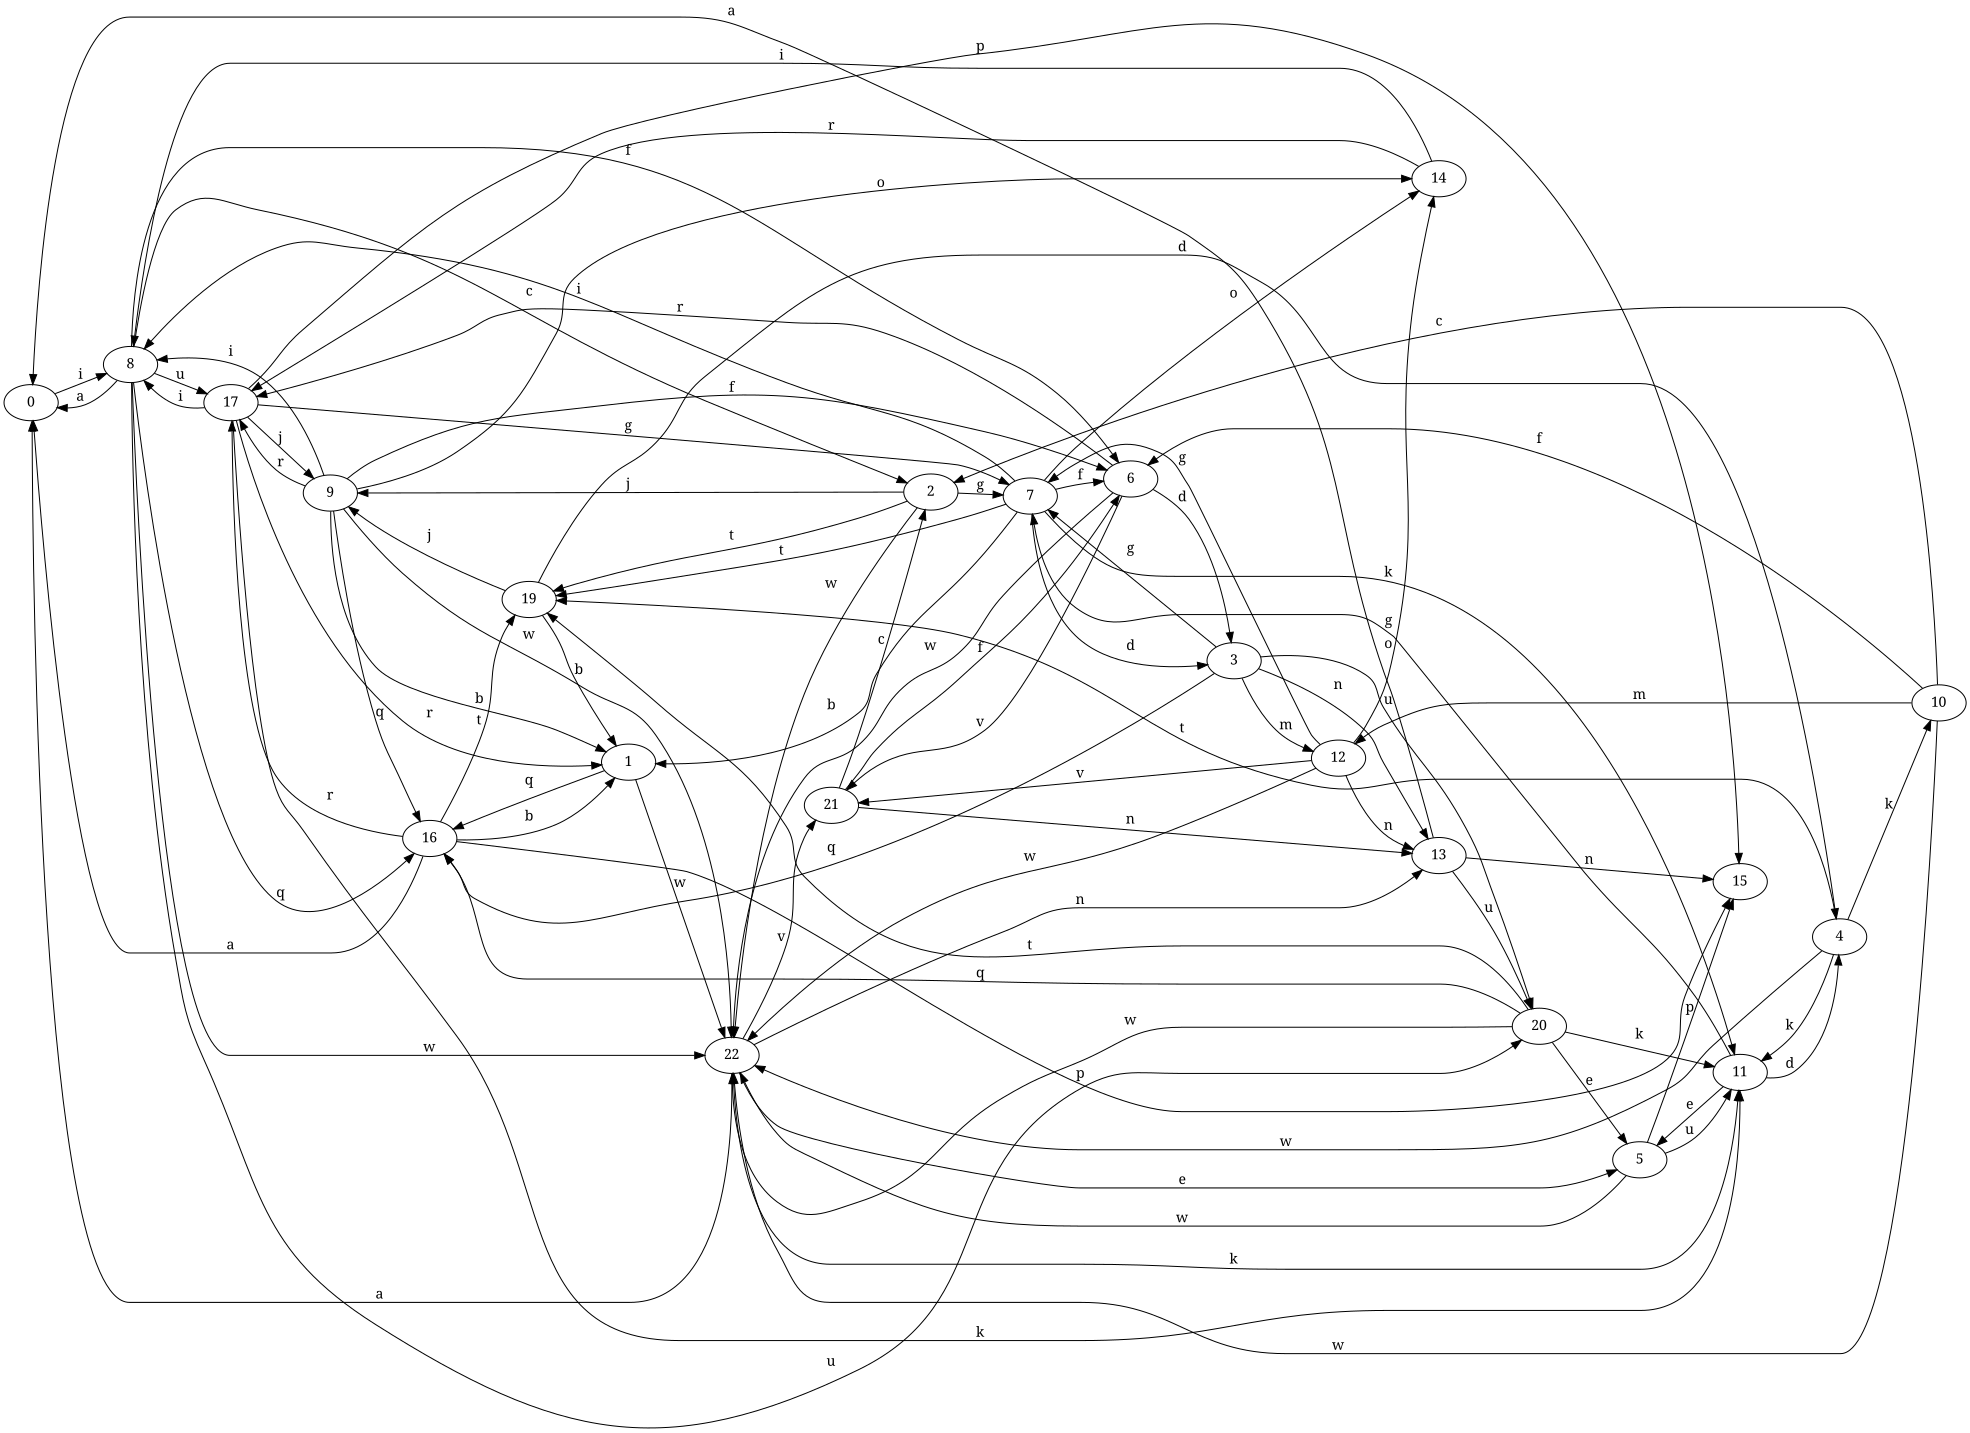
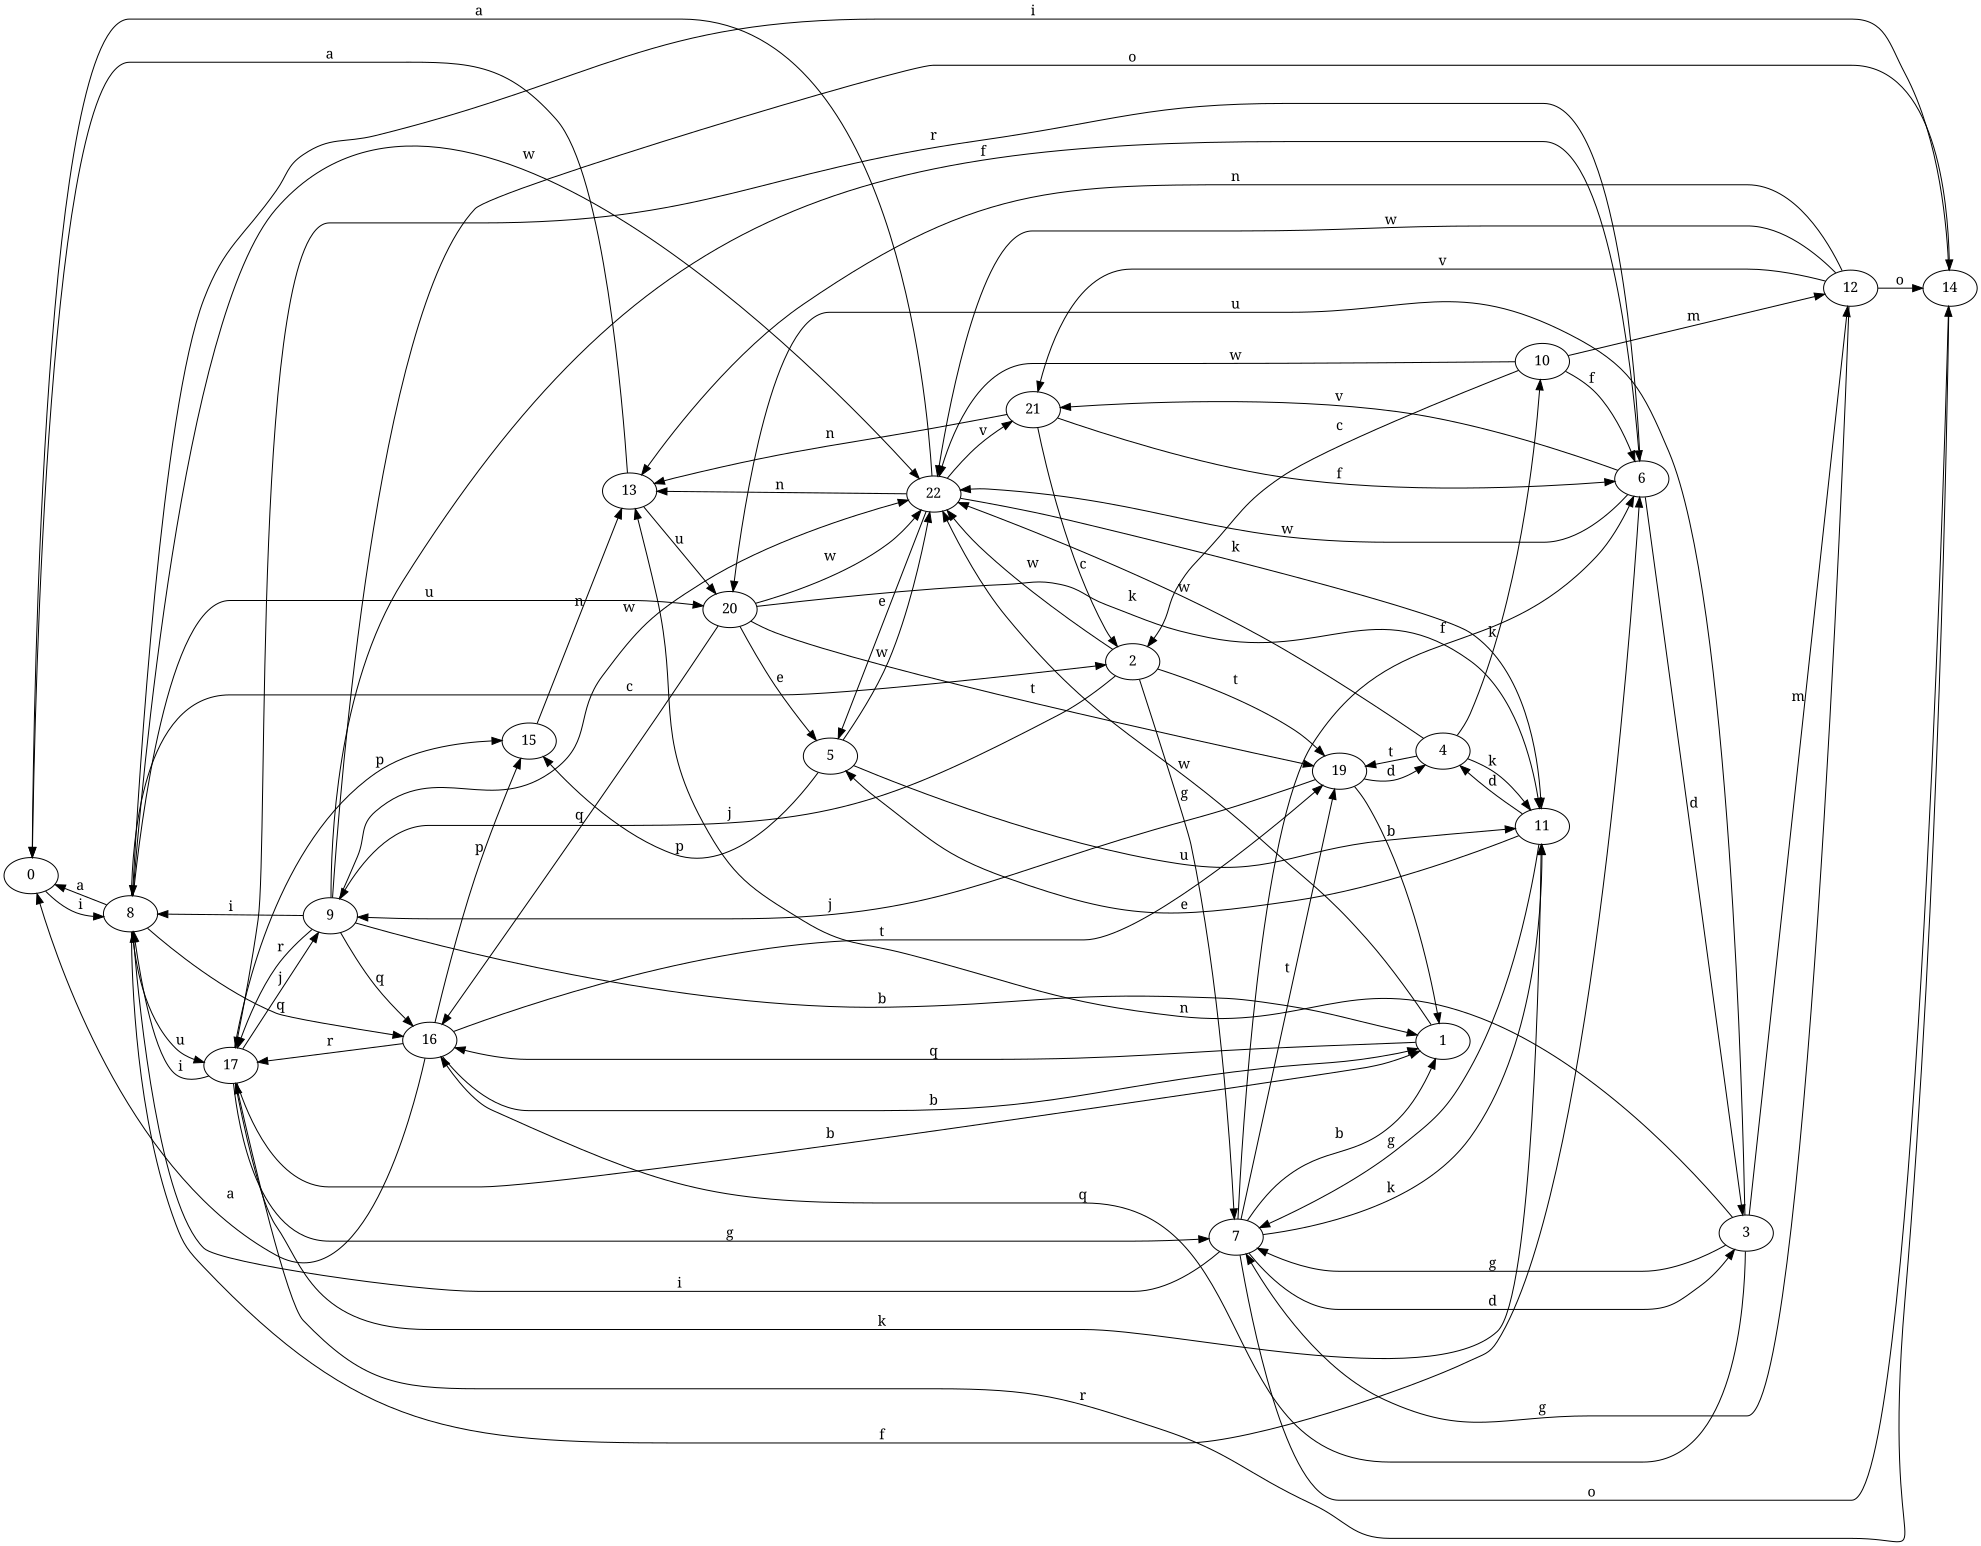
edge "17" -> "1": label "r" -> "b"
edge "13" -> "15": reversed
